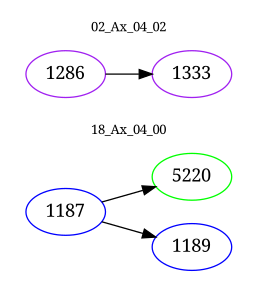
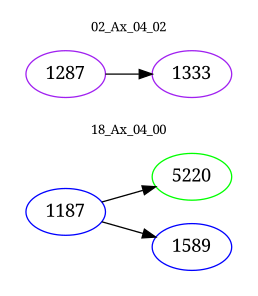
node "1286": label "1286" -> "1287"
node "1189": label "1189" -> "1589"
